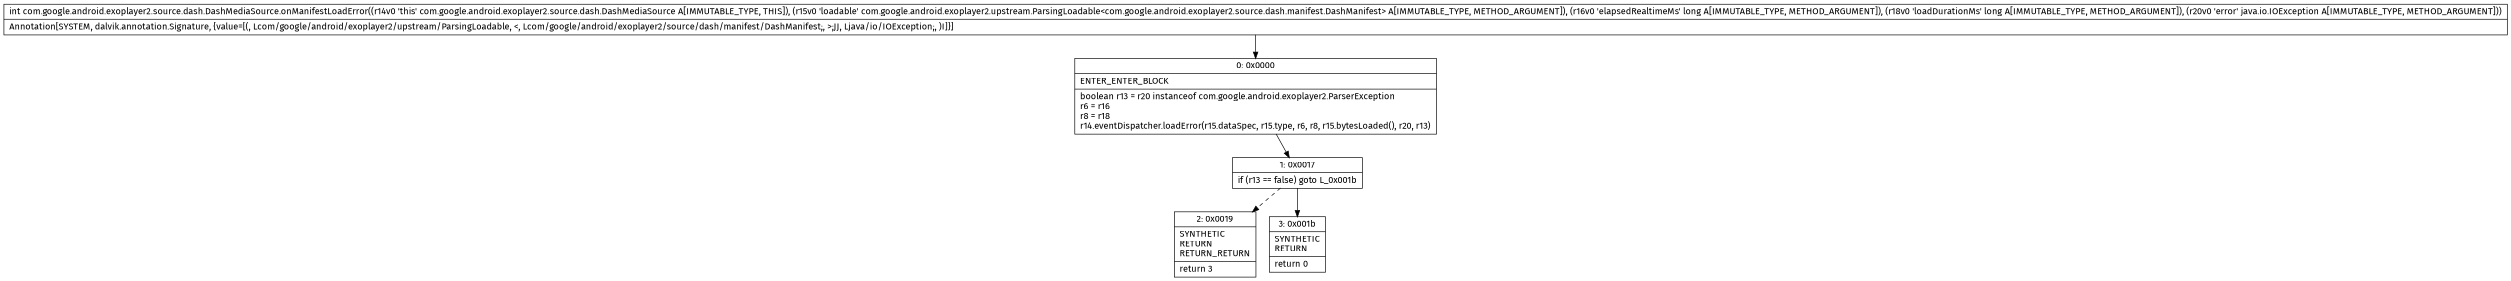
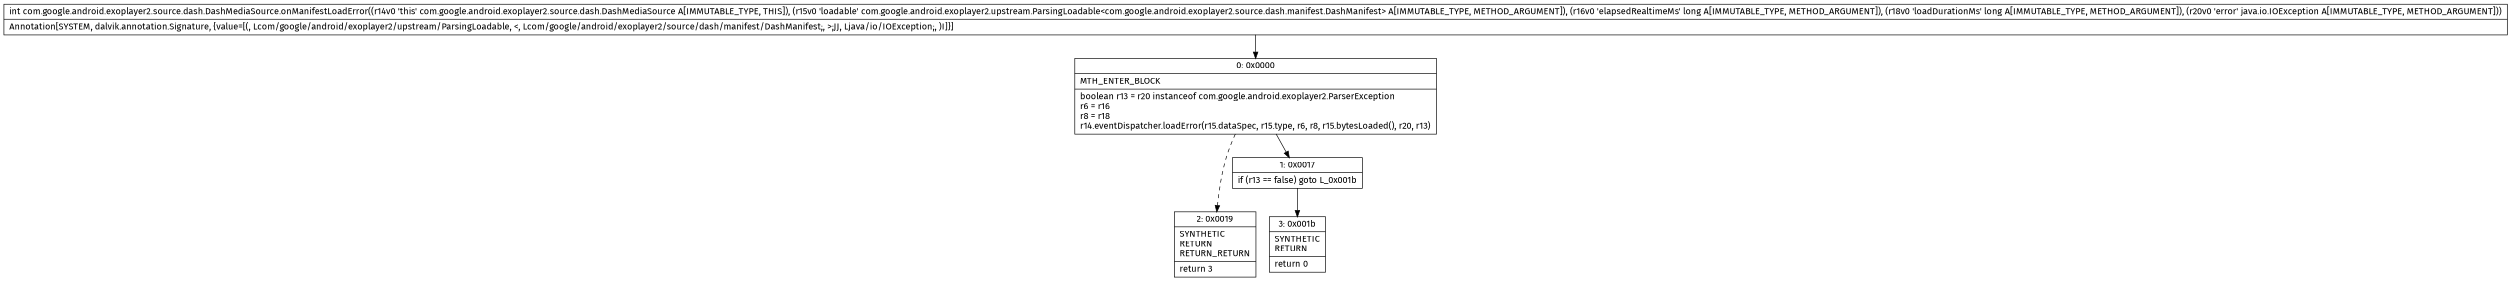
node "0: 0x0000": text "ENTER_ENTER_BLOCK" -> "MTH_ENTER_BLOCK"
edge "1: 0x0017" -> "2: 0x0019": now "0: 0x0000" -> "2: 0x0019"
